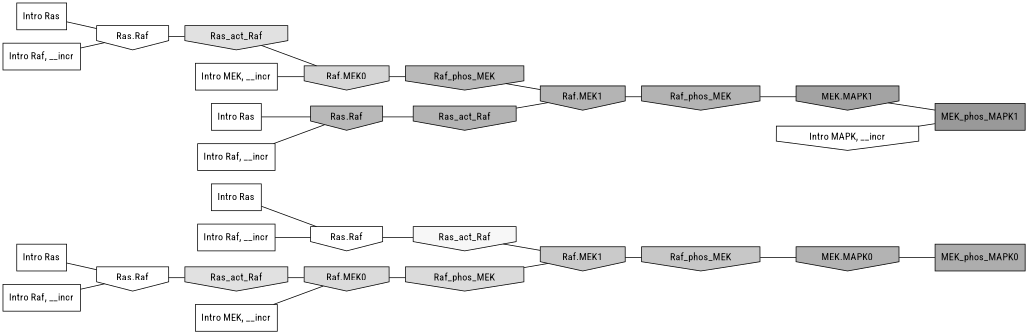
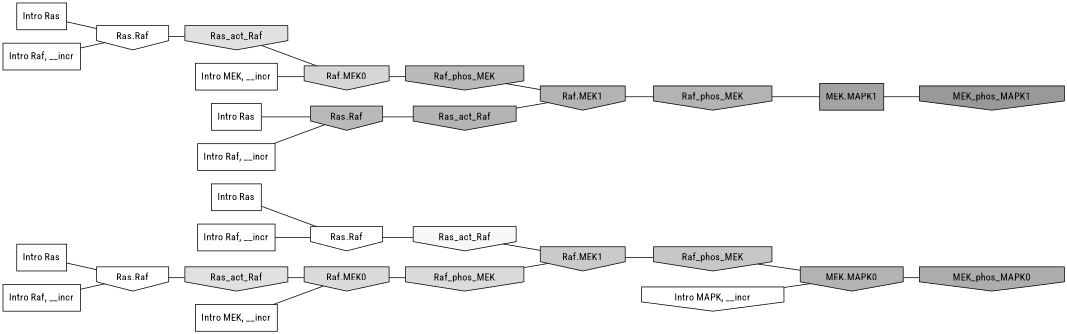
node "MEK.MAPK1": shape invhouse -> box
node "MEK_phos_MAPK1": shape box -> invhouse
edge "MEK_phos_MAPK1" -- "Intro MAPK, __incr": now "MEK.MAPK0" -- "Intro MAPK, __incr"
node "MEK_phos_MAPK0": shape box -> invhouse
